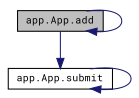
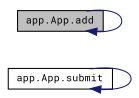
edge "app.App.add" -> "app.App.submit": removed
